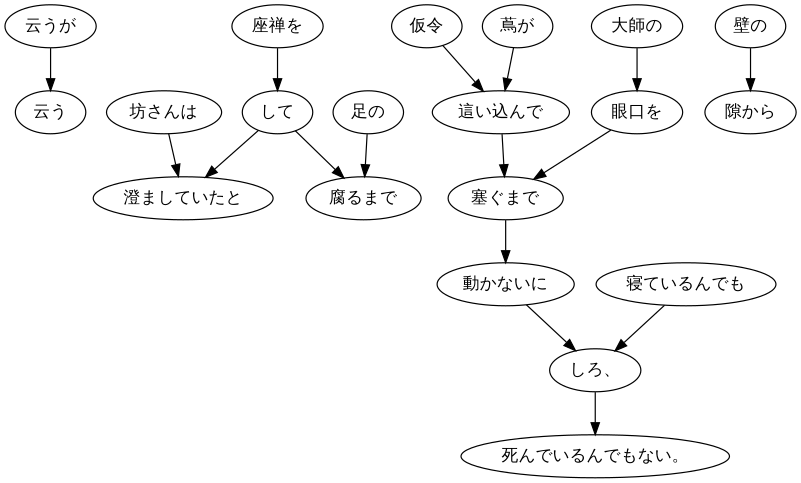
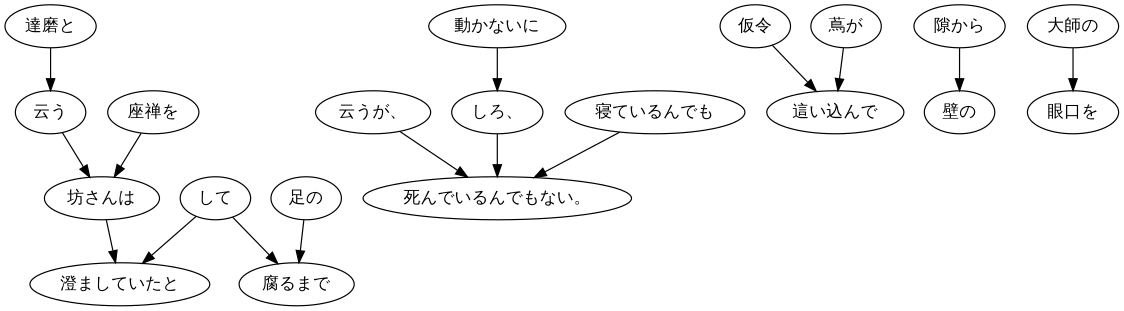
node "云うが": label "云うが" -> "達磨と"
edge "座禅を" -> "して": now "座禅を" -> "坊さんは"
edge "壁の" -> "隙から": reversed
node "云うが、": added
edge "云う" -> "坊さんは": added
node "塞ぐまで": removed
edge "寝ているんでも" -> "しろ、": now "寝ているんでも" -> "死んでいるんでもない。"
